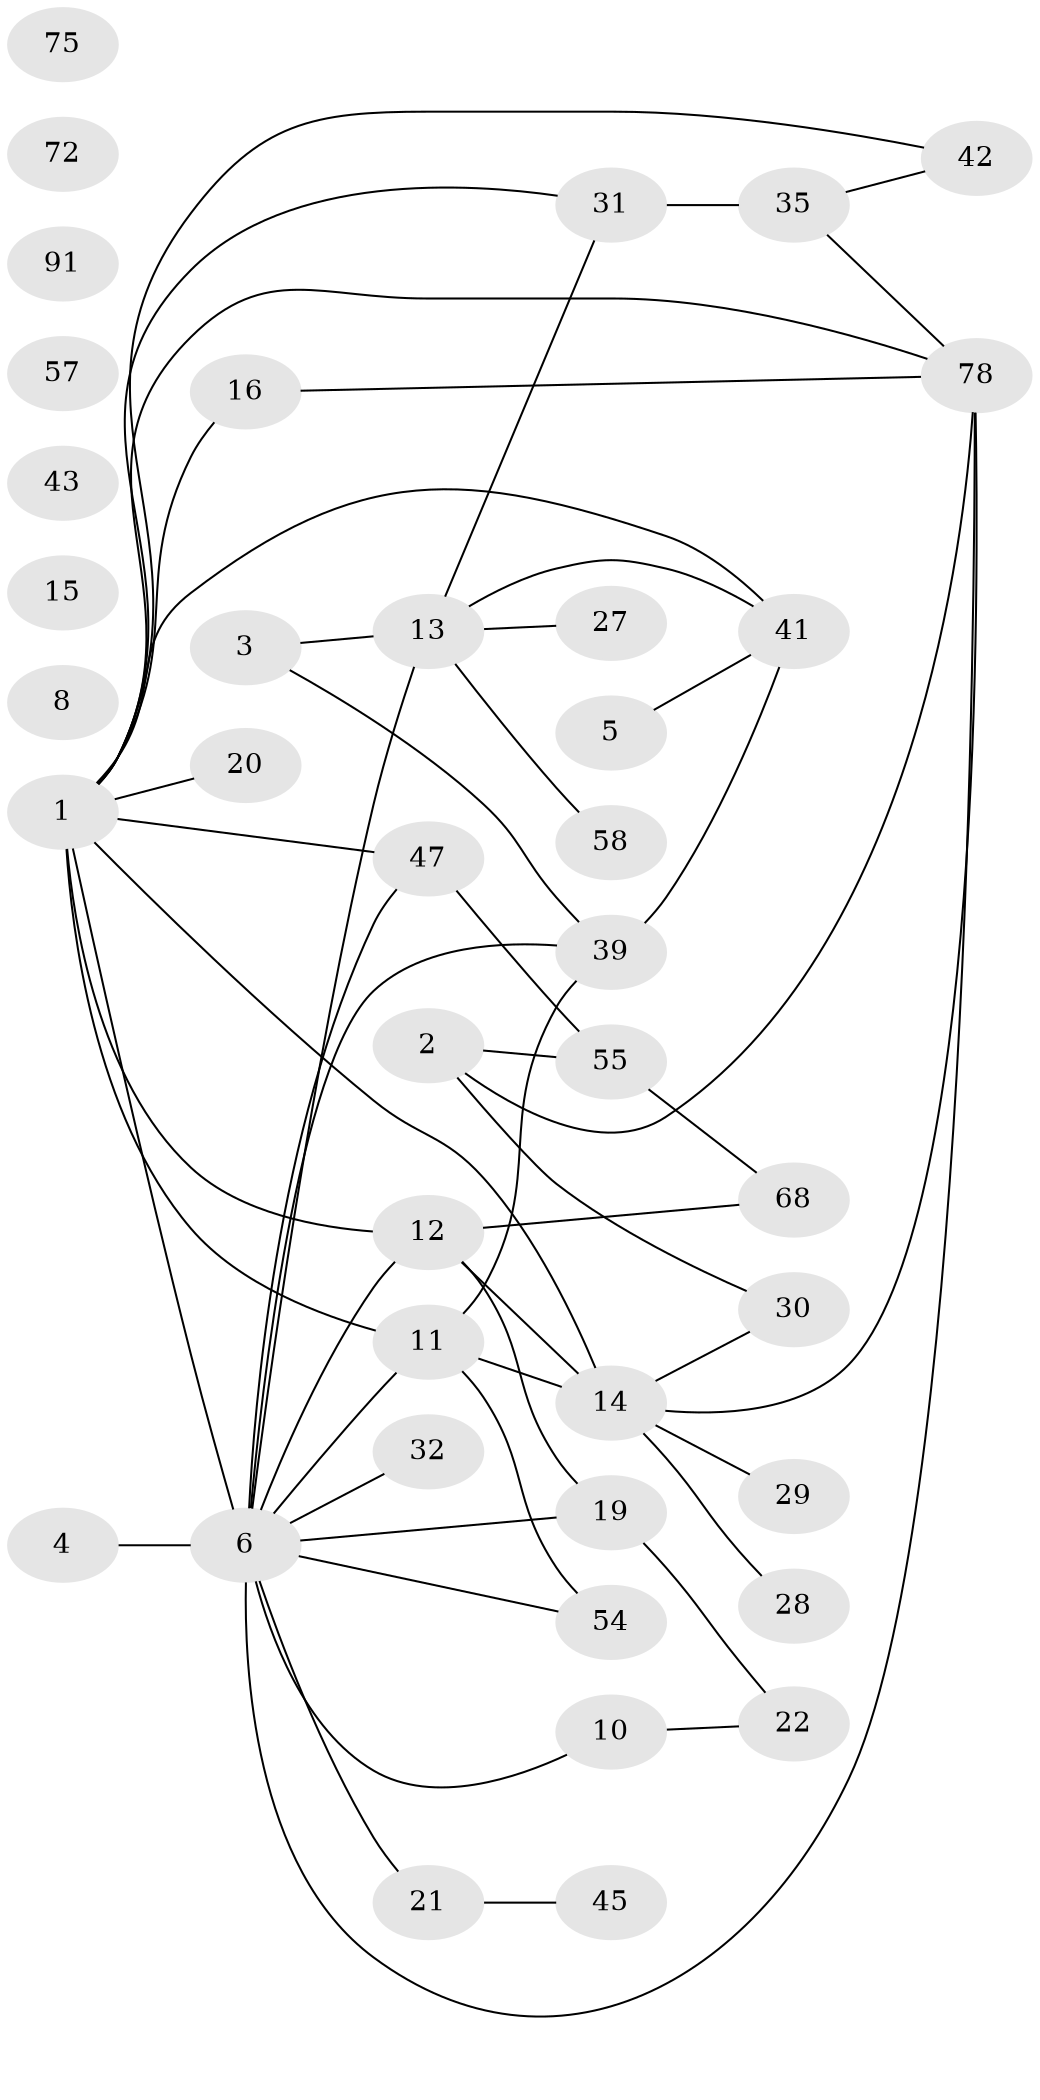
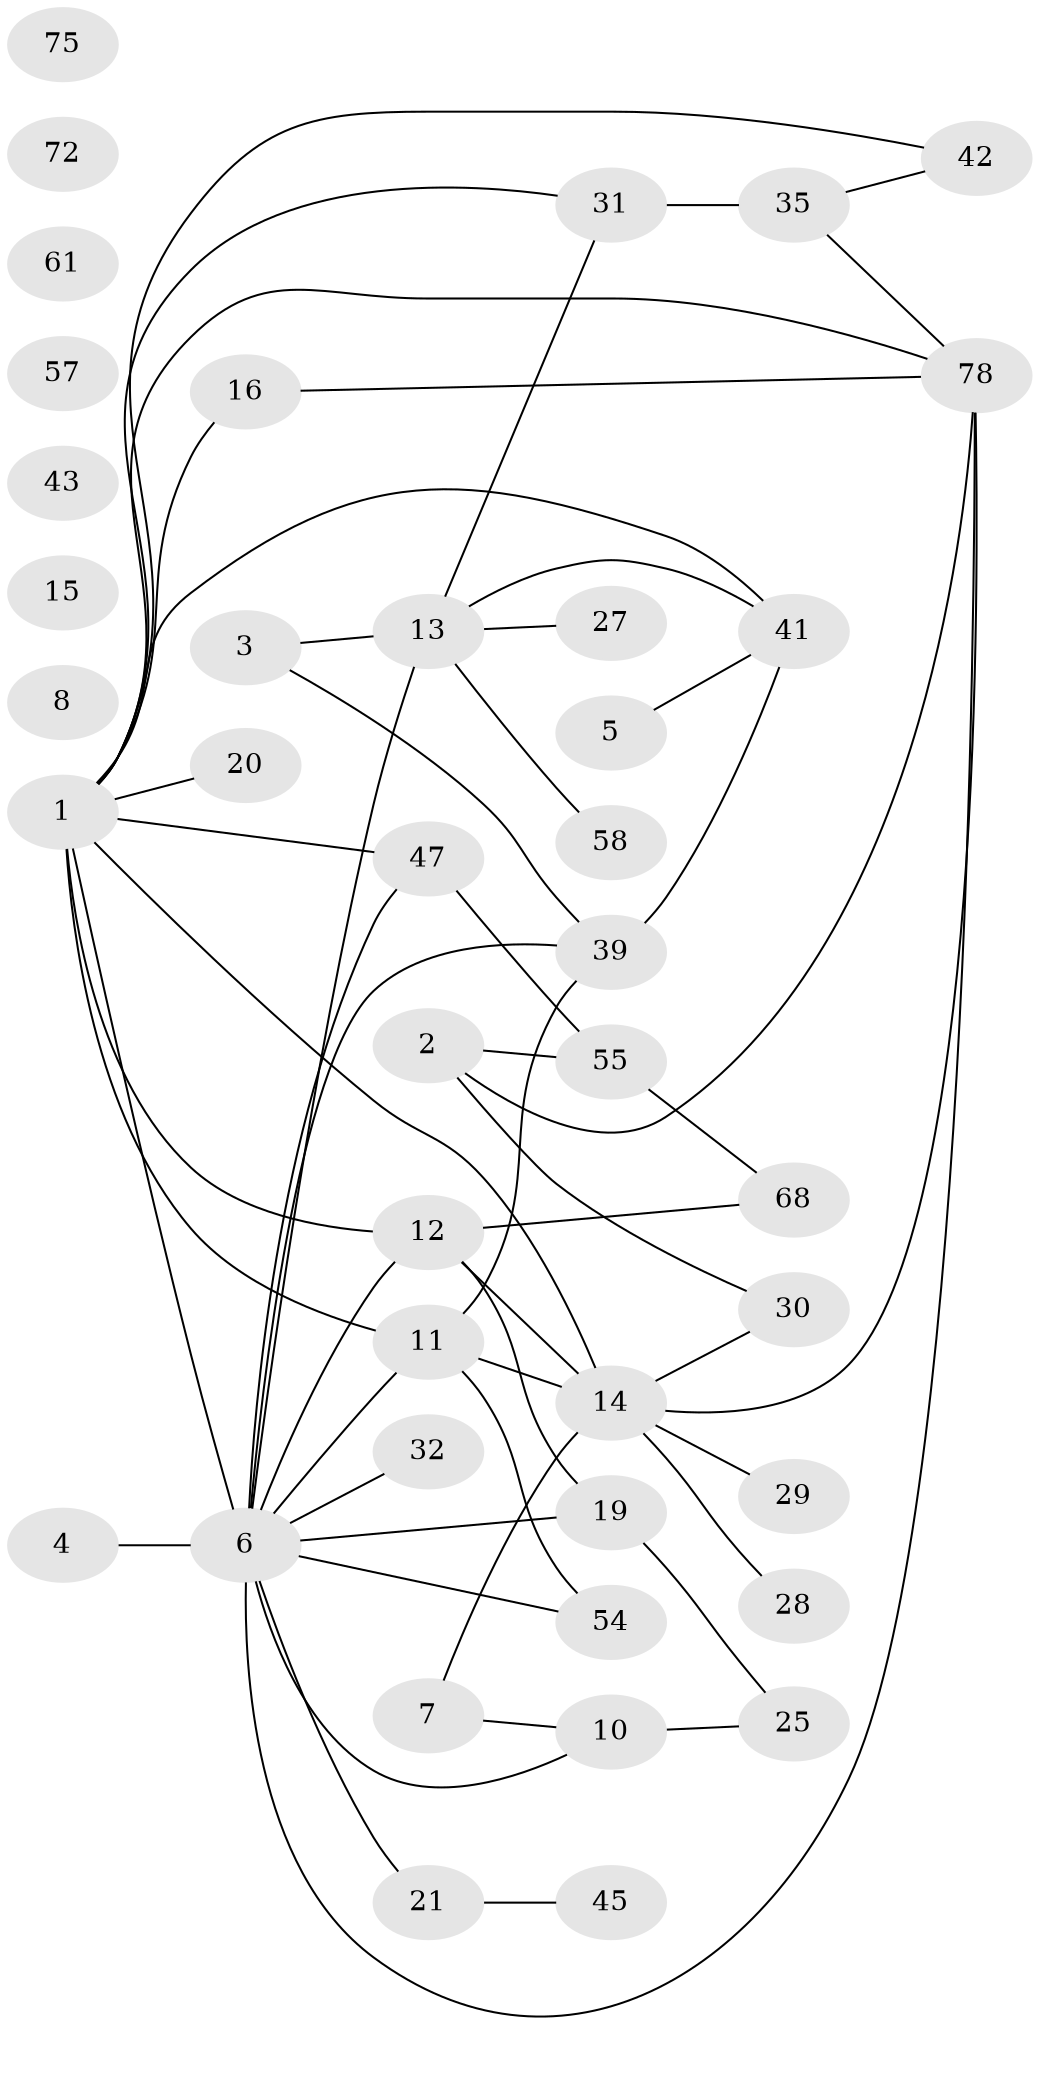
node "91": label "91" -> "61"
node "7": added
node "22": label "22" -> "25"
